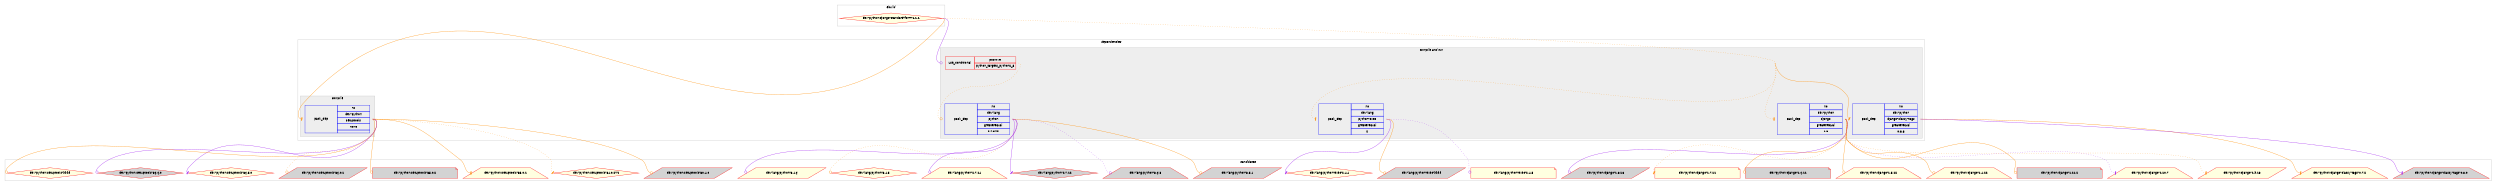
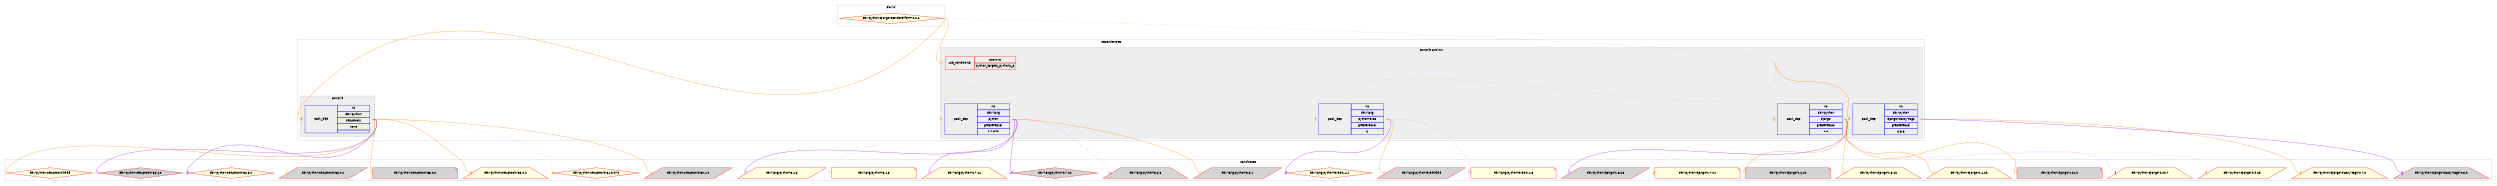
edge "dev-python/django-standard-form-1.1.1" -> "use_conditional": color purple -> darkorange
node "dev-lang/python-3.4.5": shape diamond -> note
